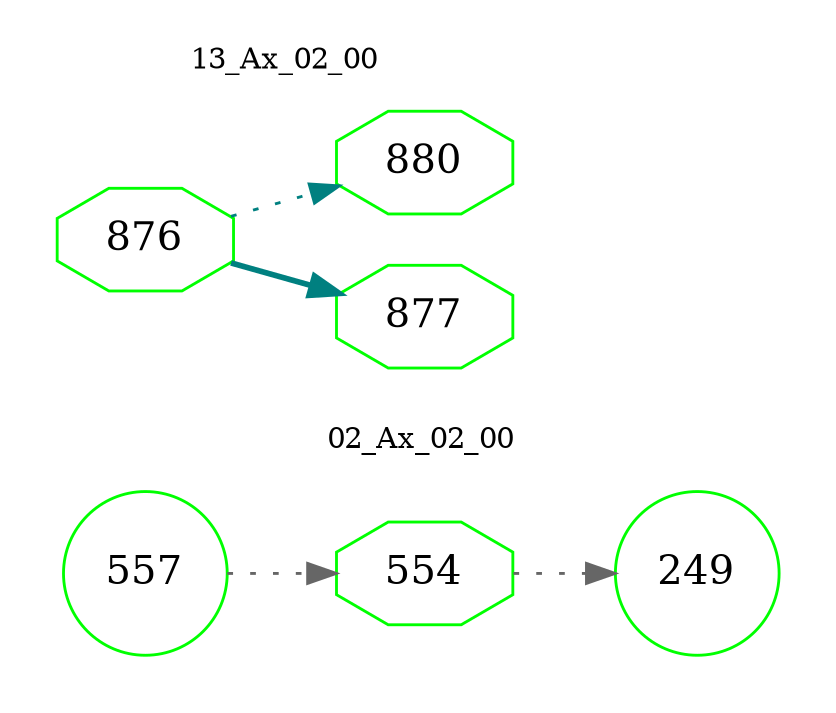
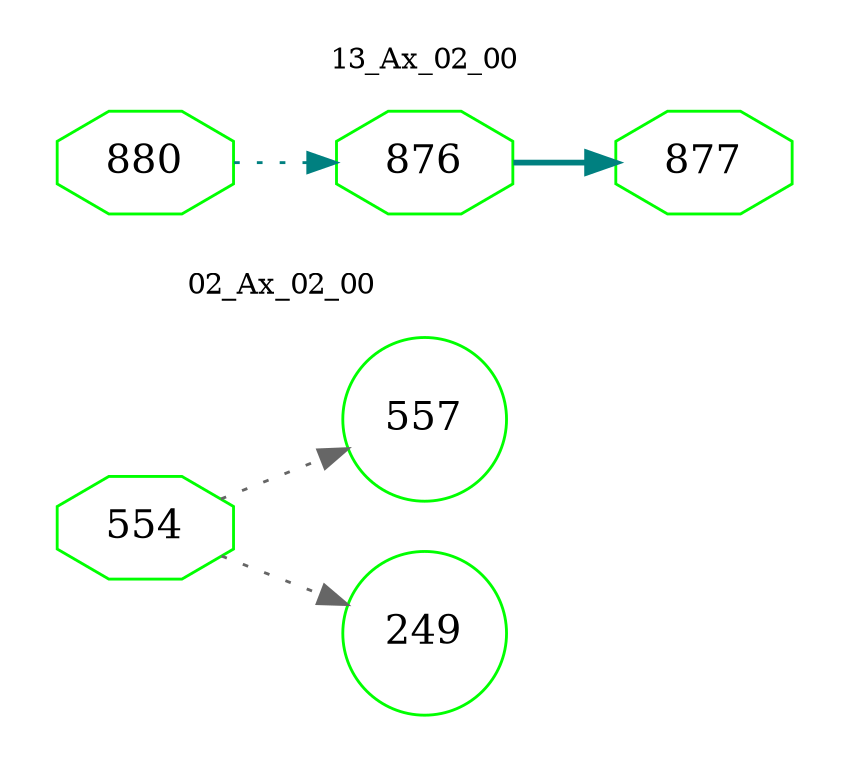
edge "876" -> "880": reversed
edge "557" -> "554": reversed
